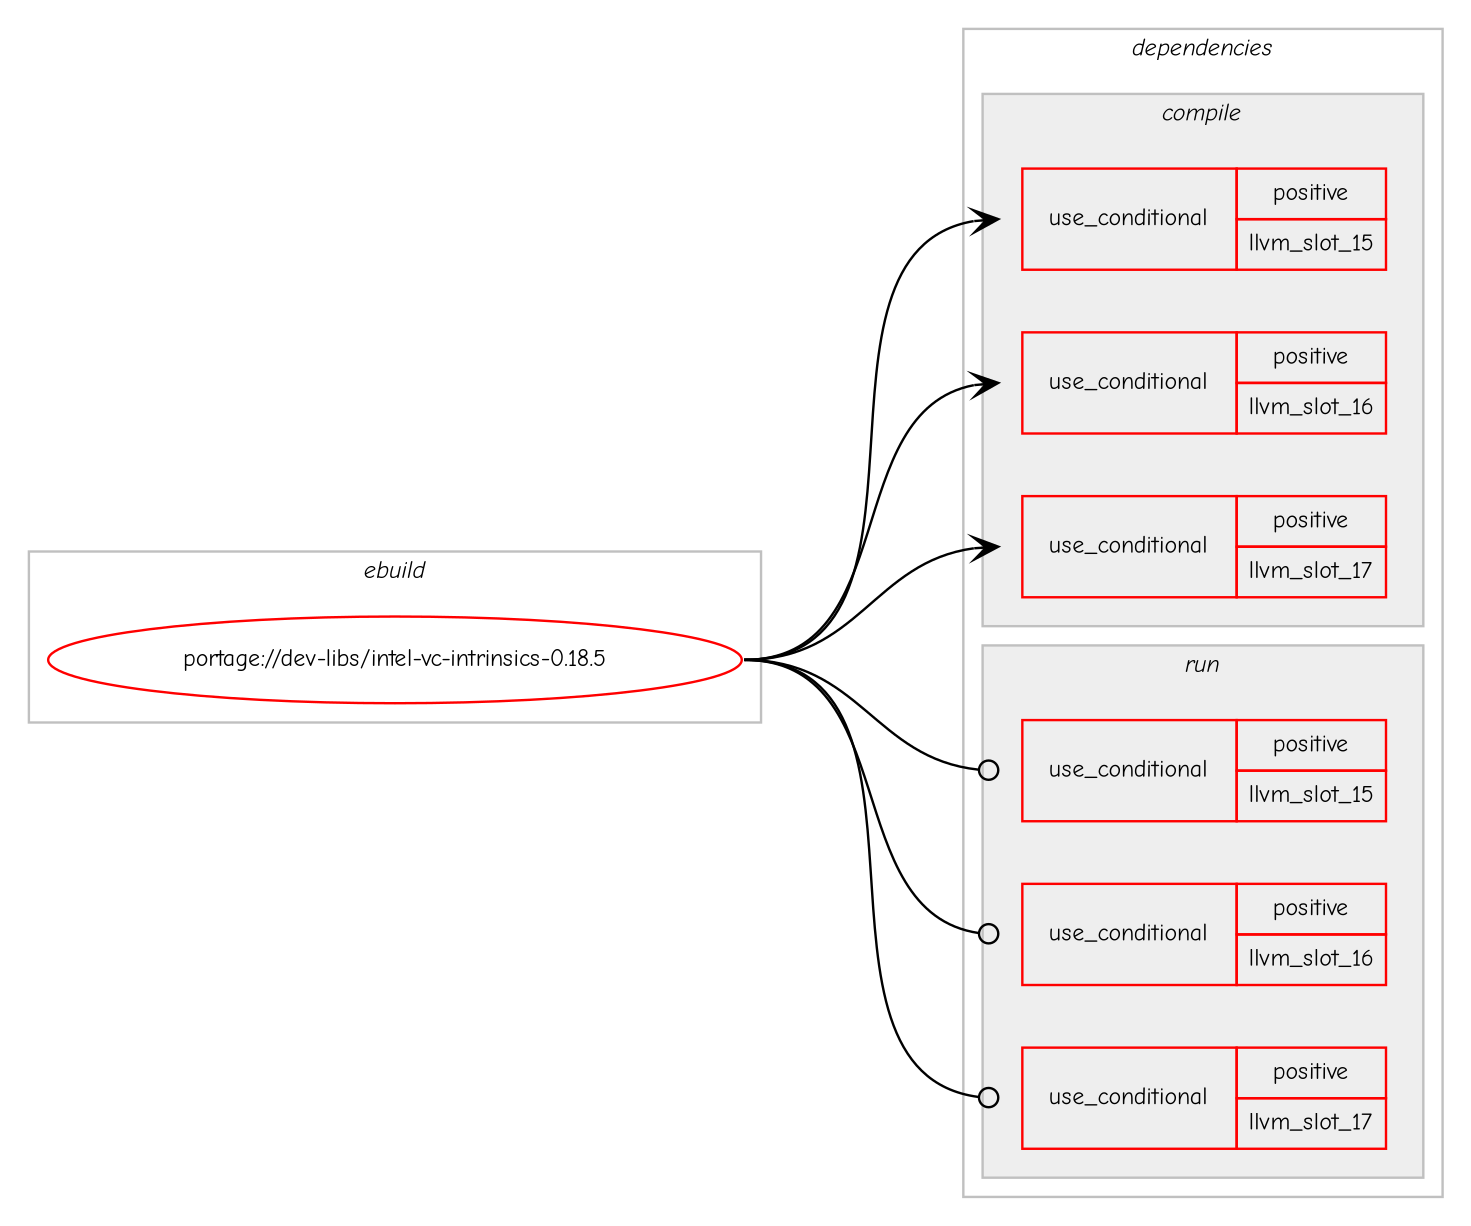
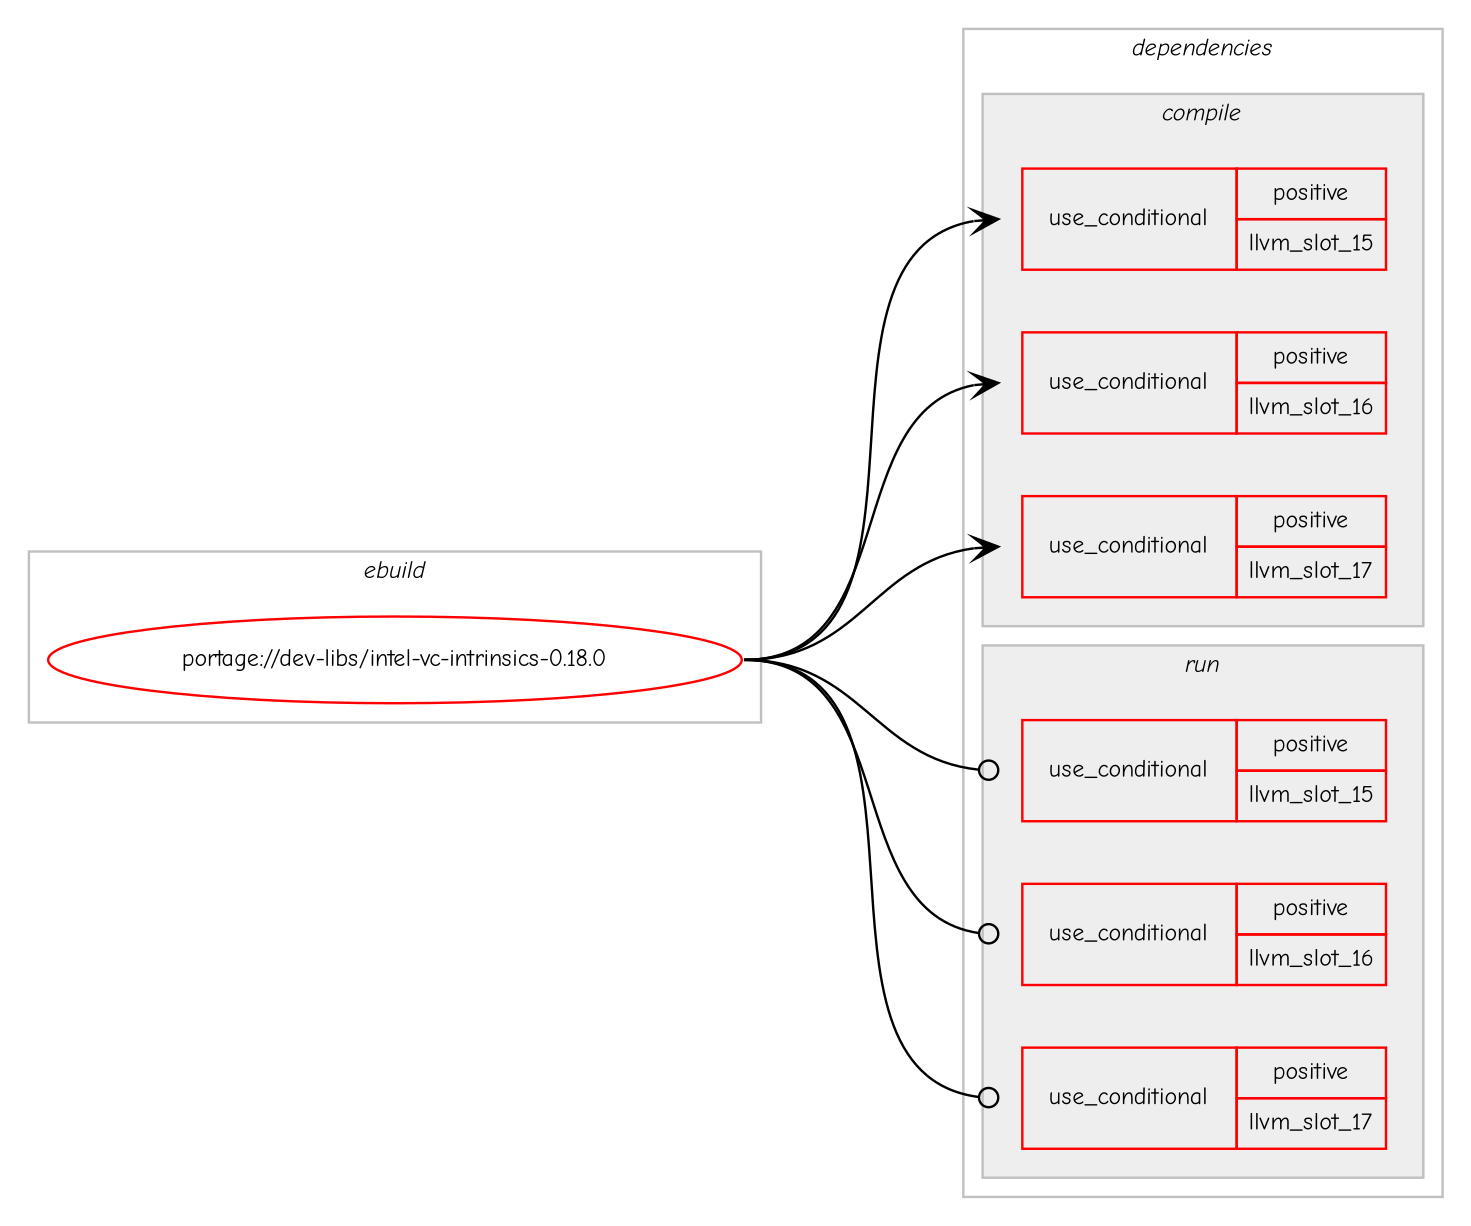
node "portage://dev-libs/intel-vc-intrinsics-0.18.5": label "portage://dev-libs/intel-vc-intrinsics-0.18.5" -> "portage://dev-libs/intel-vc-intrinsics-0.18.0"
